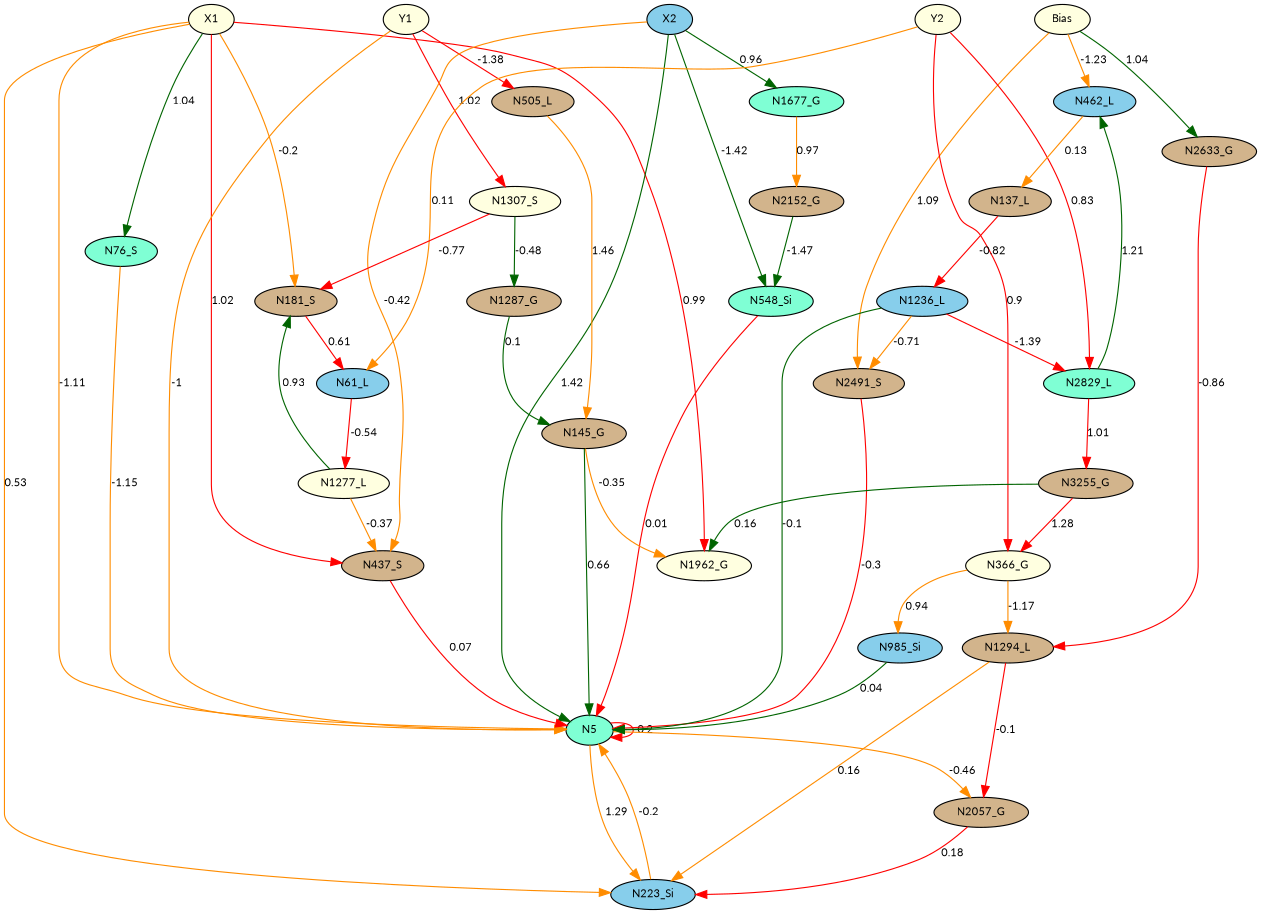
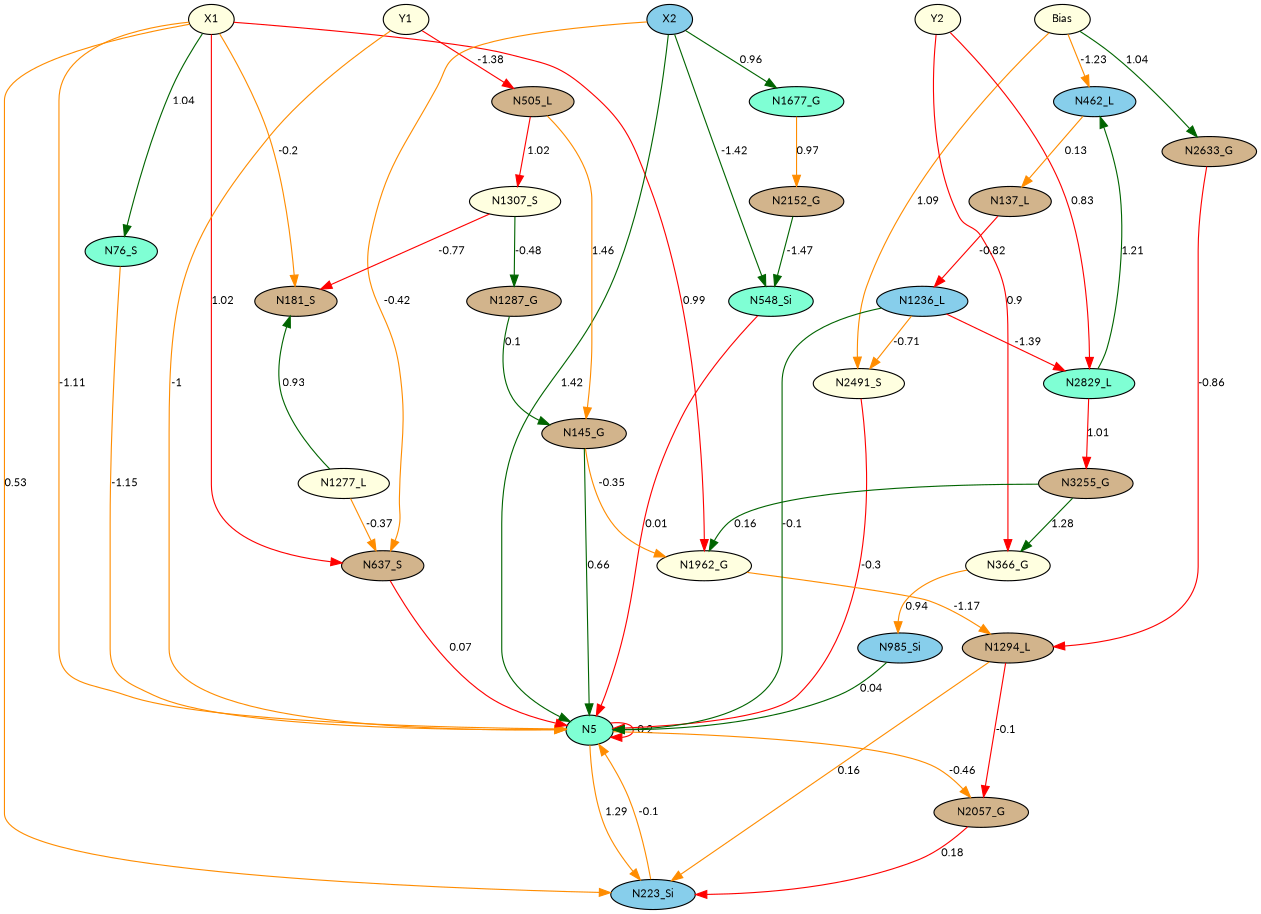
edge "Y1" -> "N1307_S": now "N505_L" -> "N1307_S"
node "N61_L": removed
node "N2491_S": fillcolor tan -> lightyellow
edge "N3255_G" -> "N366_G": color red -> darkgreen
node "N437_S": label "N437_S" -> "N637_S"
edge "N366_G" -> "N1294_L": now "N1962_G" -> "N1294_L"
edge "N223_Si" -> "N5": label "-0.2" -> "-0.1"
